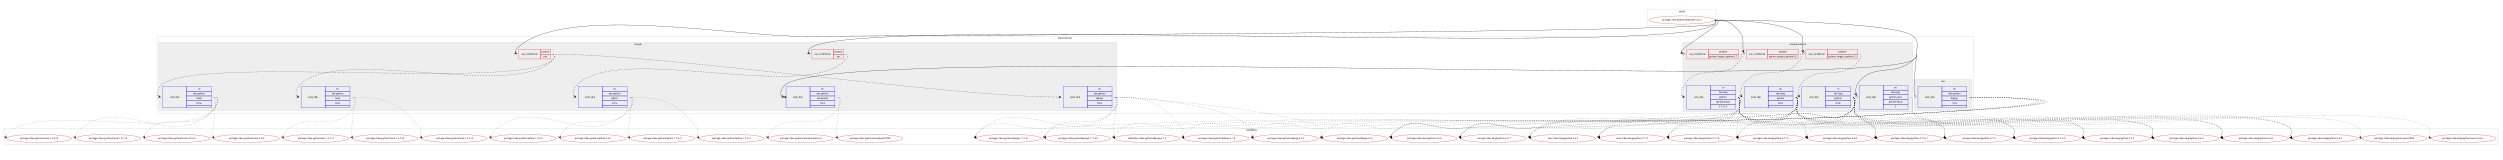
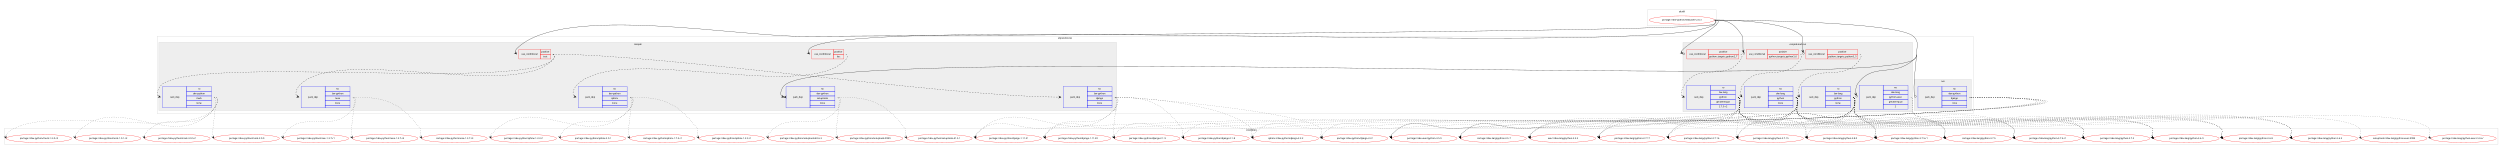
node "portage://dev-python/doc-1.3.7-r1": label "portage://dev-python/doc-1.3.7-r1" -> "portage://dev-python/nose-1.3.7-r1"
node "portage://dev-python/setuptools-41.5.1": added
node "diskcache://dev-python/django-2.1.9": label "diskcache://dev-python/django-2.1.9" -> "portage://dev-python/django-2.1.9"
node "portage://dev-python/django-2.2.2": label "portage://dev-python/django-2.2.2" -> "sphinx://dev-python/django-2.2.2"
node "nose://dev-lang/python-2.7.17": label "nose://dev-lang/python-2.7.17" -> "portage://dev-lang/python-2.7.17"
node "portage://dev-lang/python-exec-9999": label "portage://dev-lang/python-exec-9999" -> "setuptools://dev-lang/python-exec-9999"
